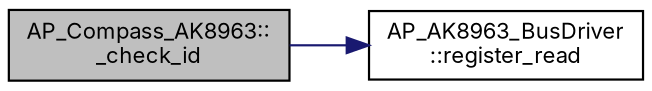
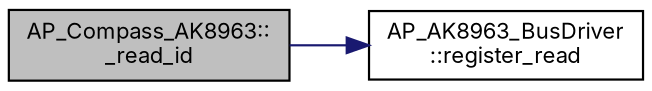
node "AP_Compass_AK8963:: _check_id": label "AP_Compass_AK8963:: _check_id" -> "AP_Compass_AK8963:: _read_id"
